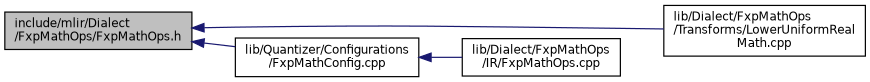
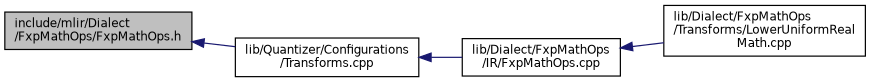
edge "lib/Dialect/FxpMathOps /Transforms/LowerUniformReal Math.cpp" -> "include/mlir/Dialect /FxpMathOps/FxpMathOps.h": now "lib/Dialect/FxpMathOps /Transforms/LowerUniformReal Math.cpp" -> "lib/Dialect/FxpMathOps /IR/FxpMathOps.cpp"
node "lib/Quantizer/Configurations /FxpMathConfig.cpp": label "lib/Quantizer/Configurations /FxpMathConfig.cpp" -> "lib/Quantizer/Configurations /Transforms.cpp"
